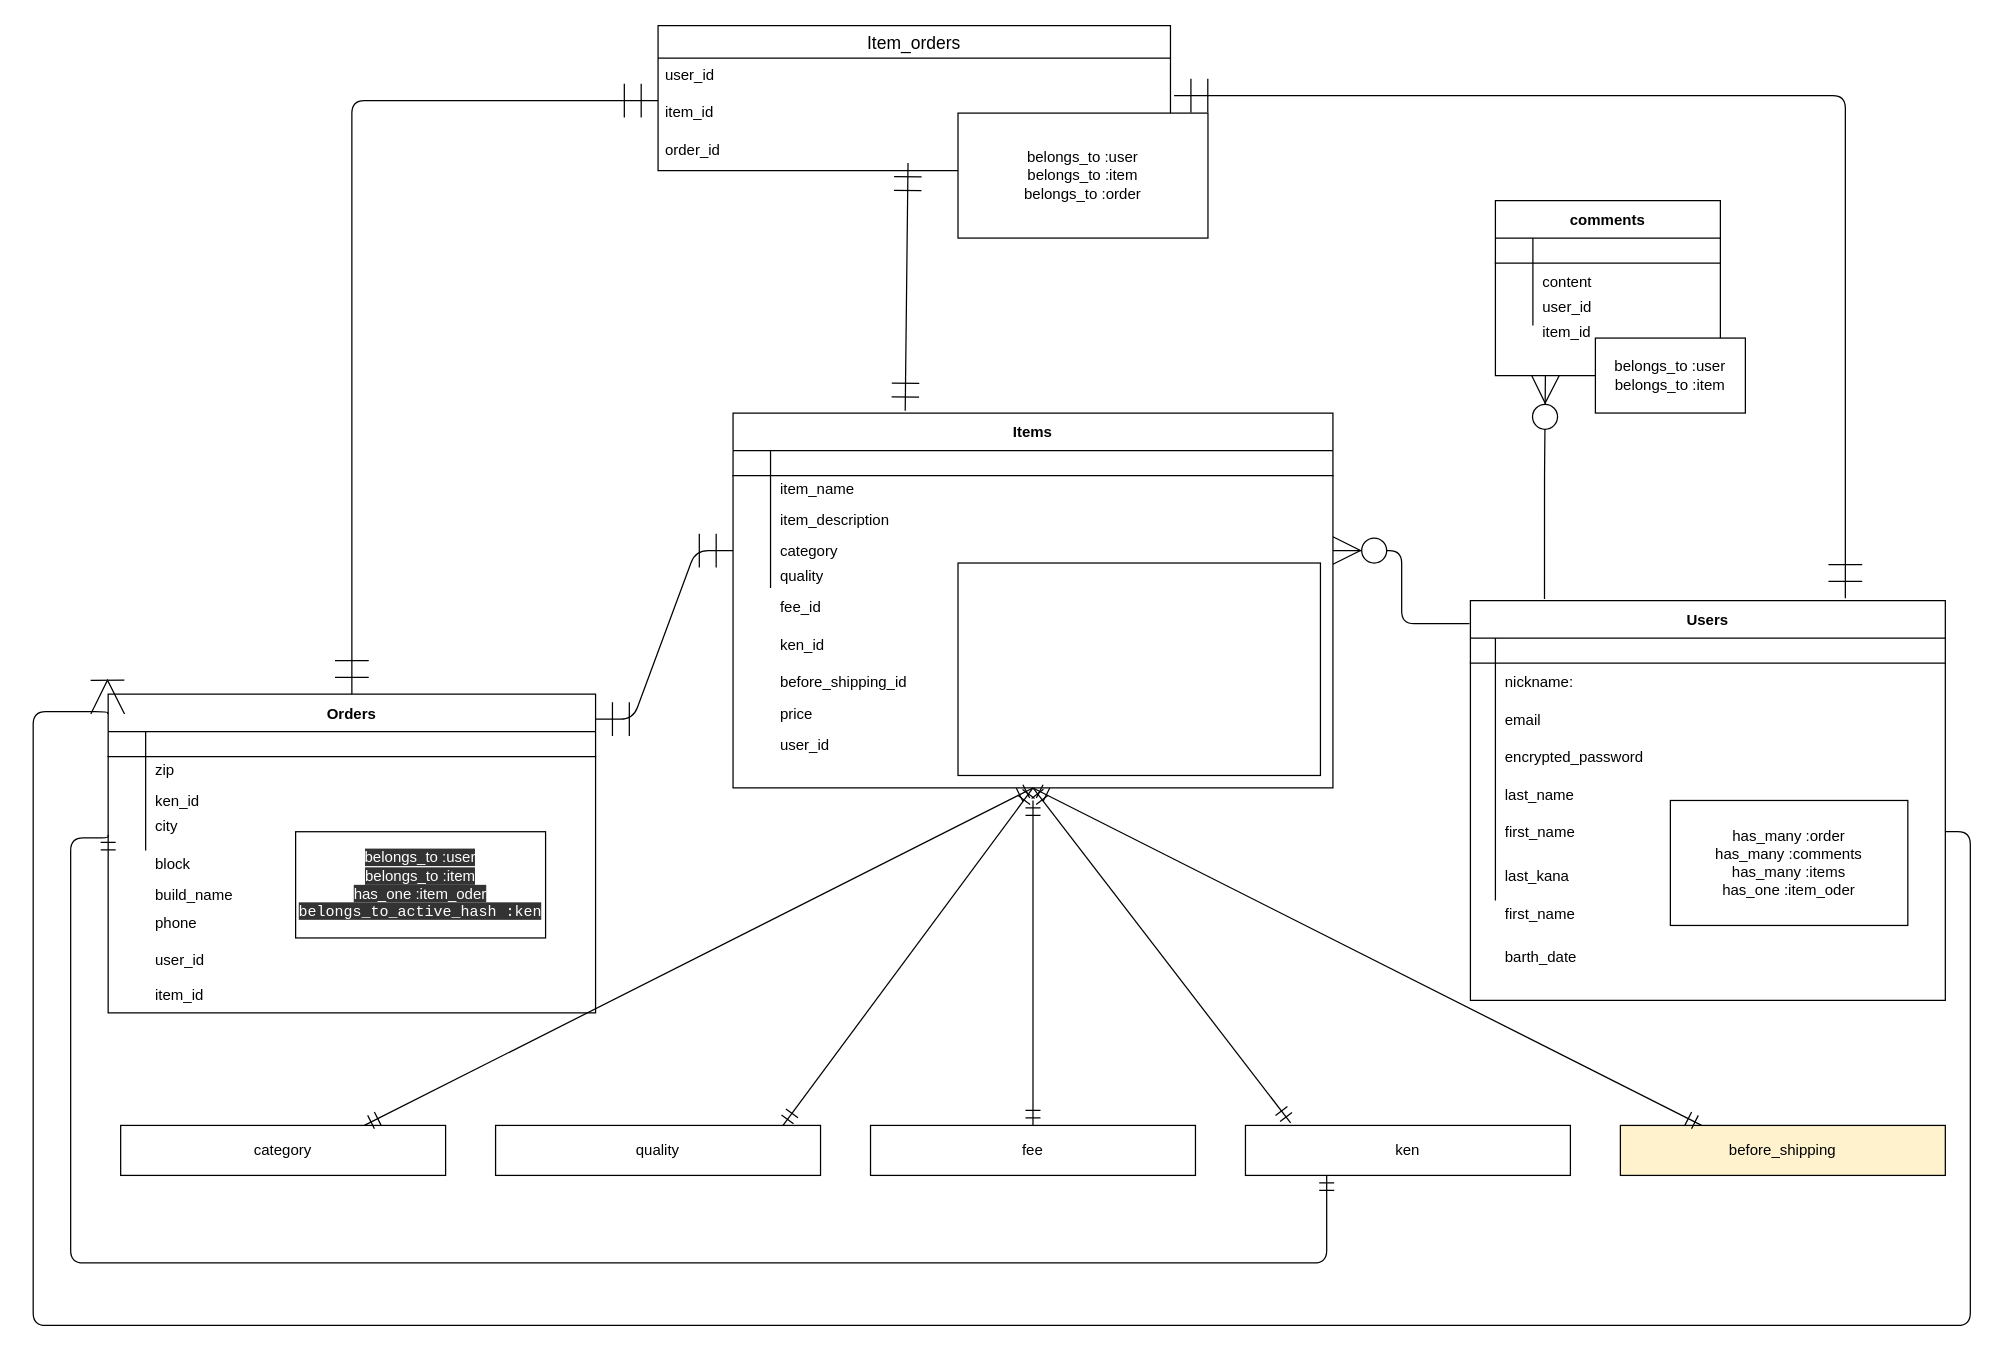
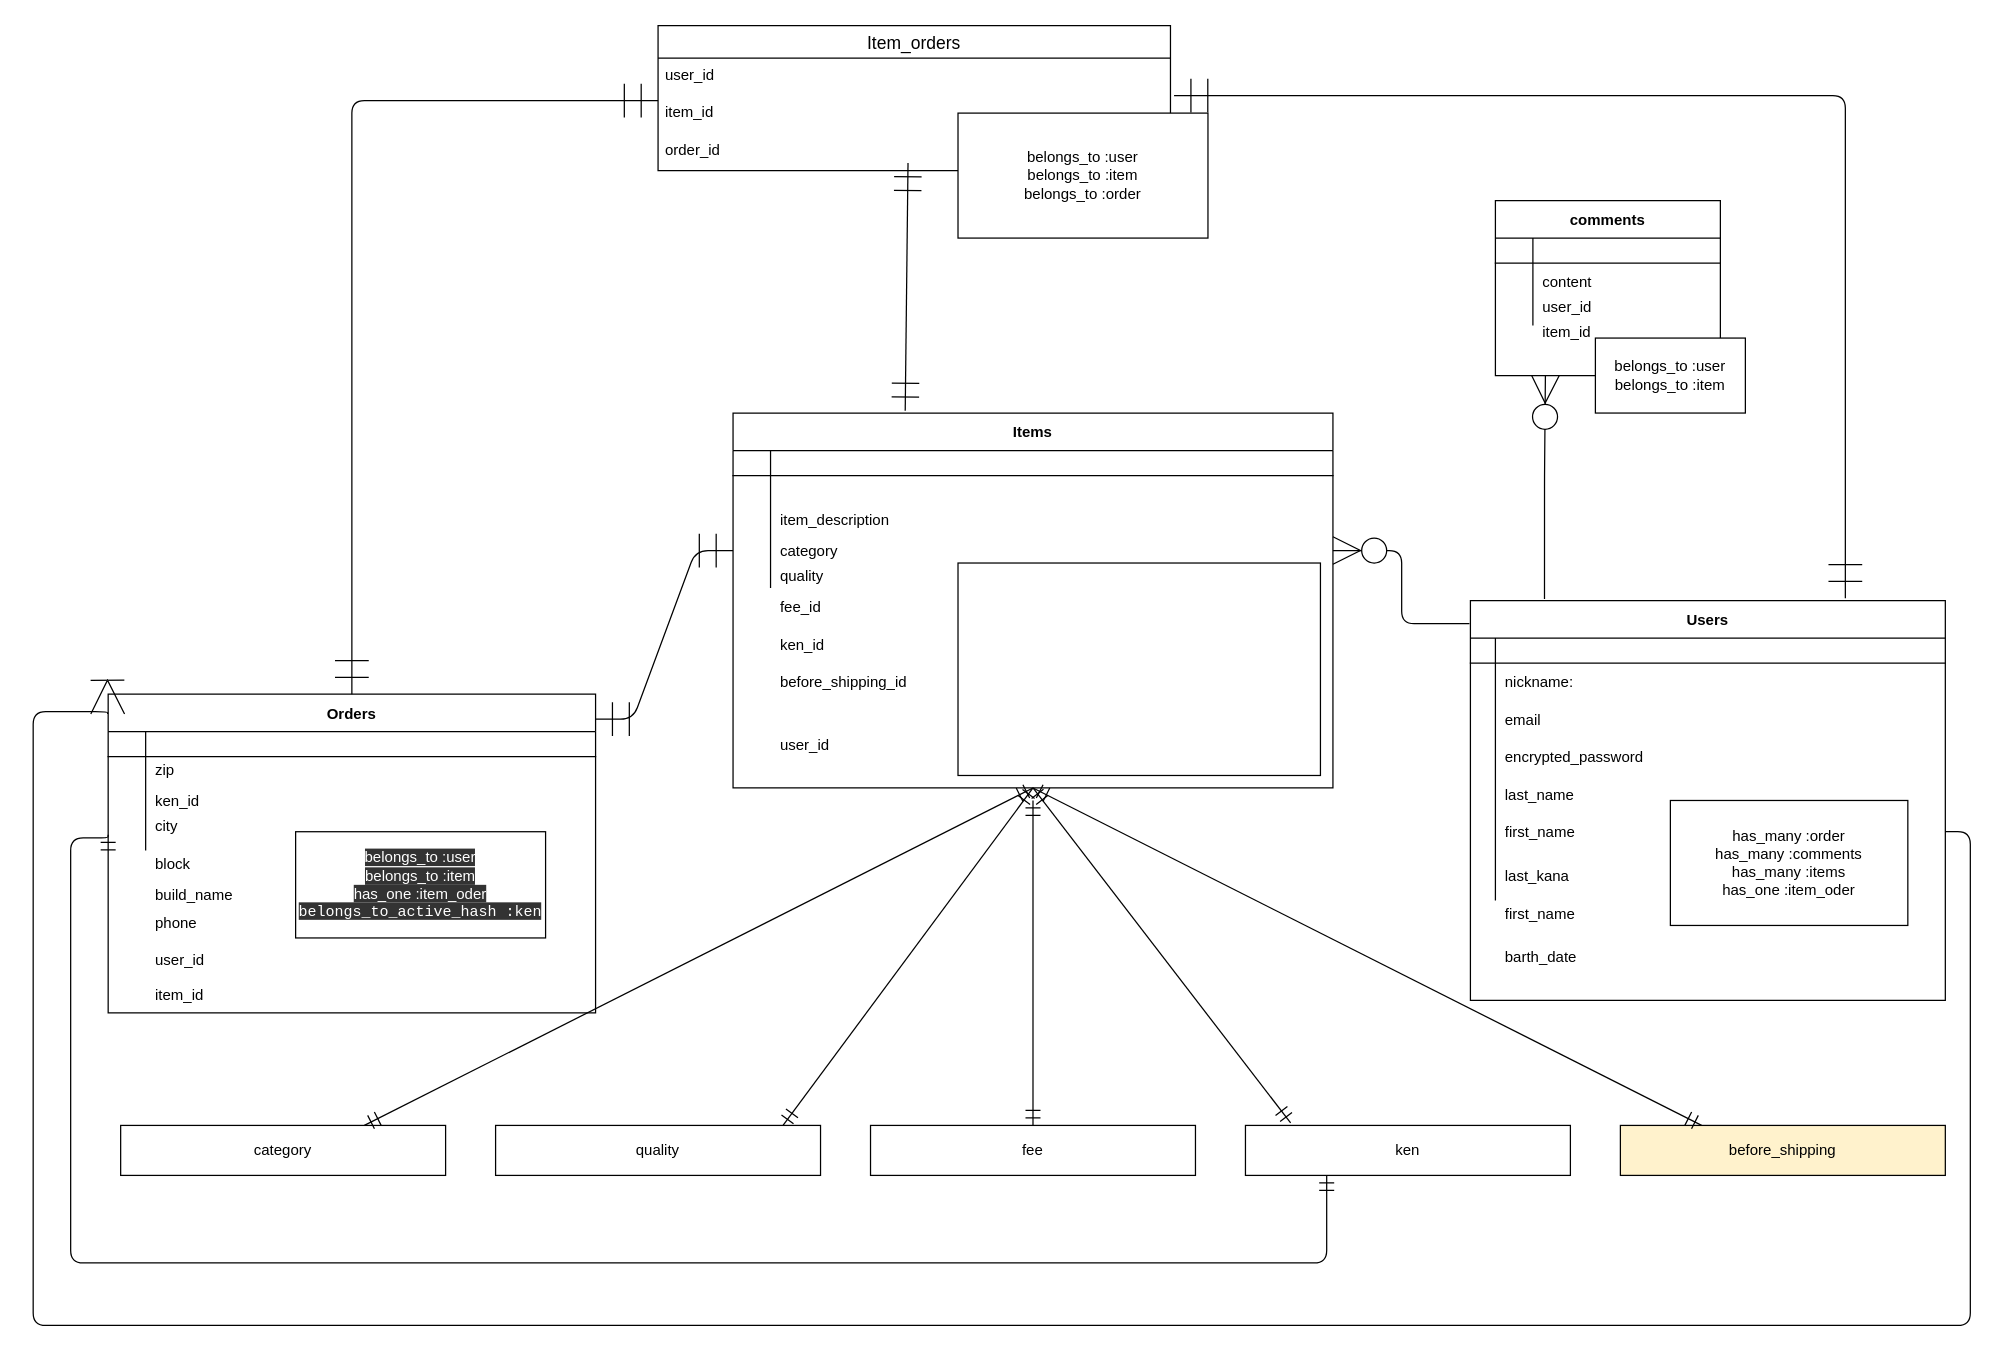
node "item_name": removed
node "price": removed
